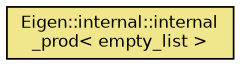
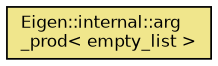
node "Eigen::internal::internal _prod< empty_list >": label "Eigen::internal::internal _prod< empty_list >" -> "Eigen::internal::arg _prod< empty_list >"
